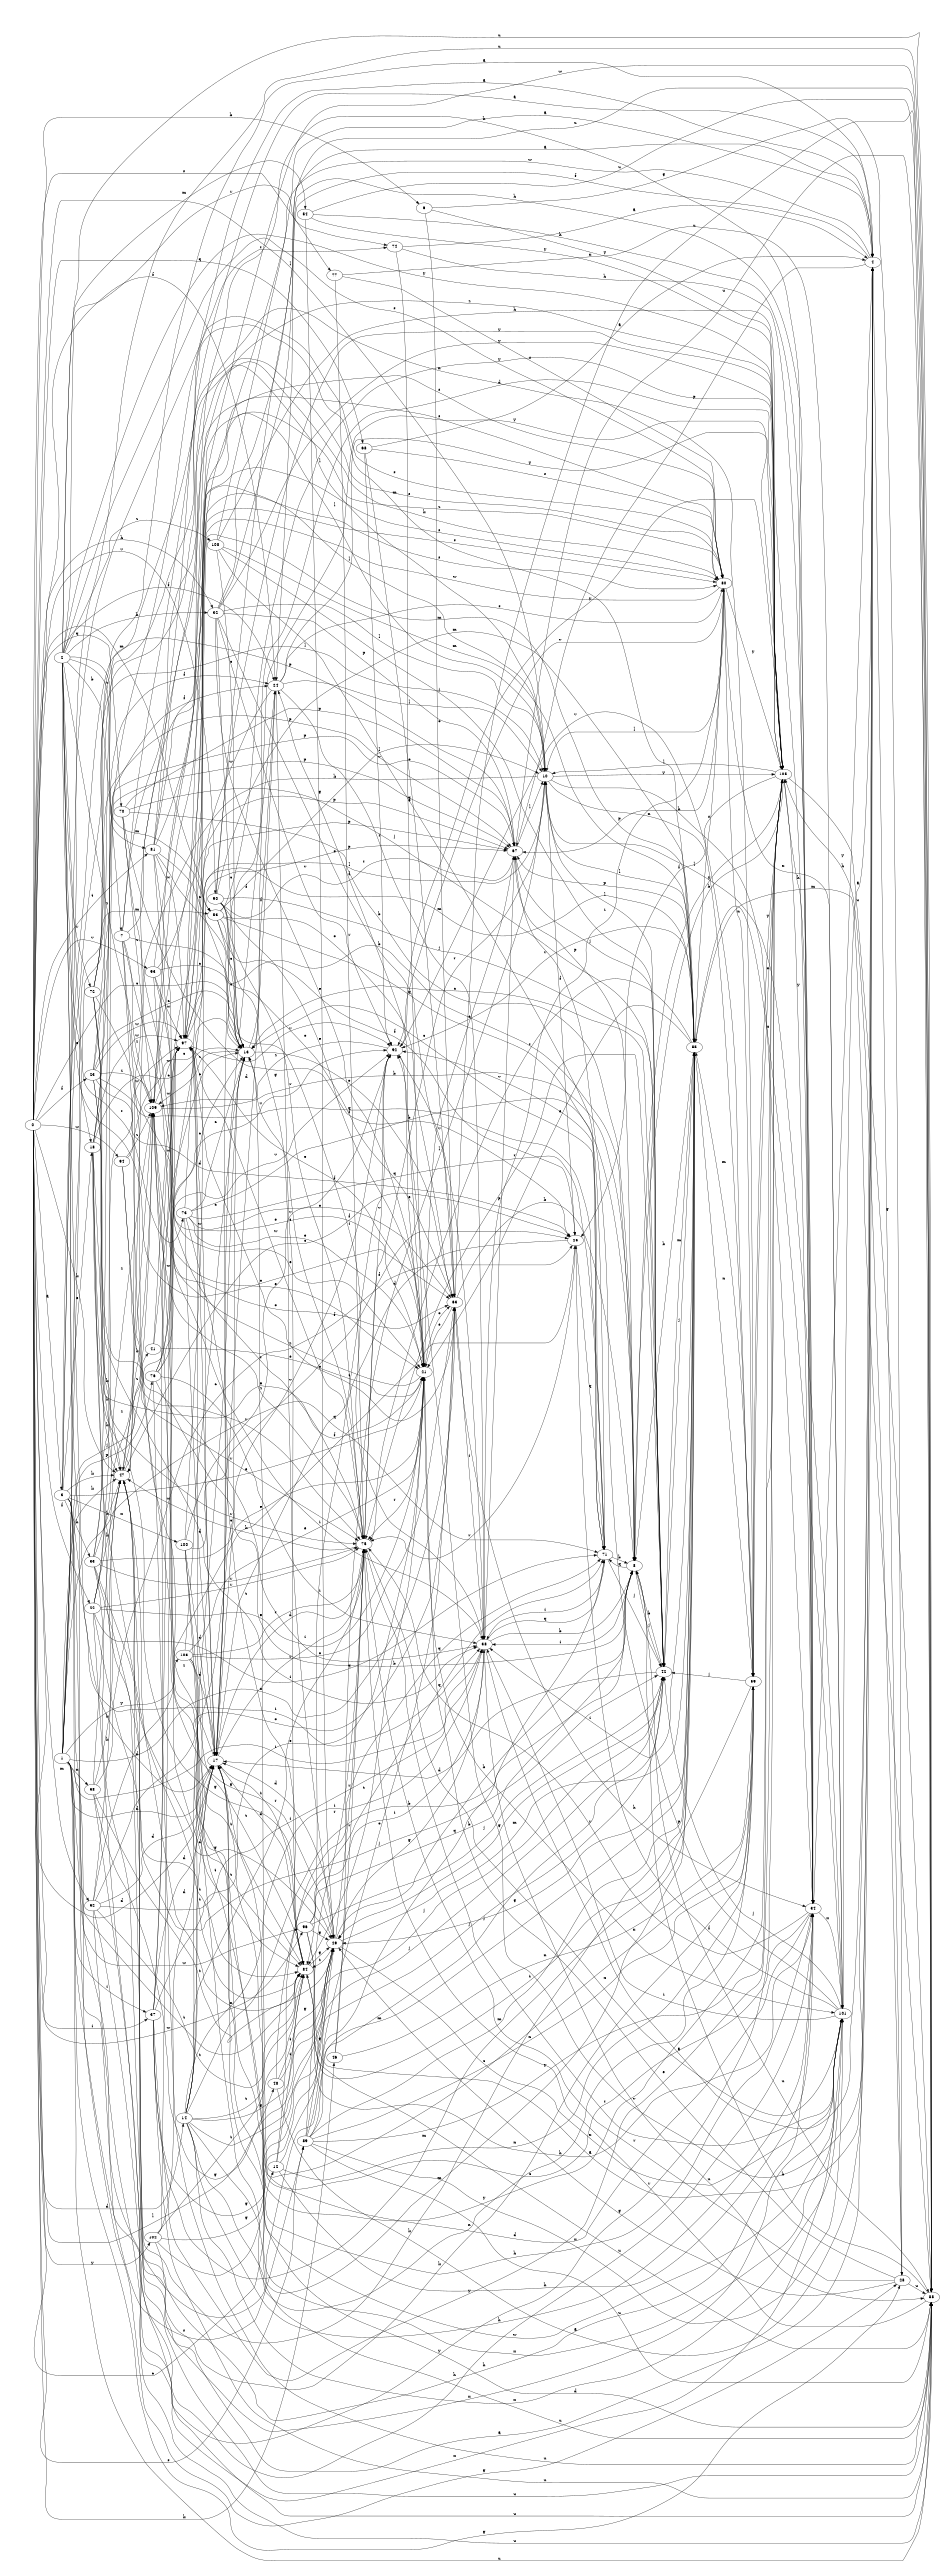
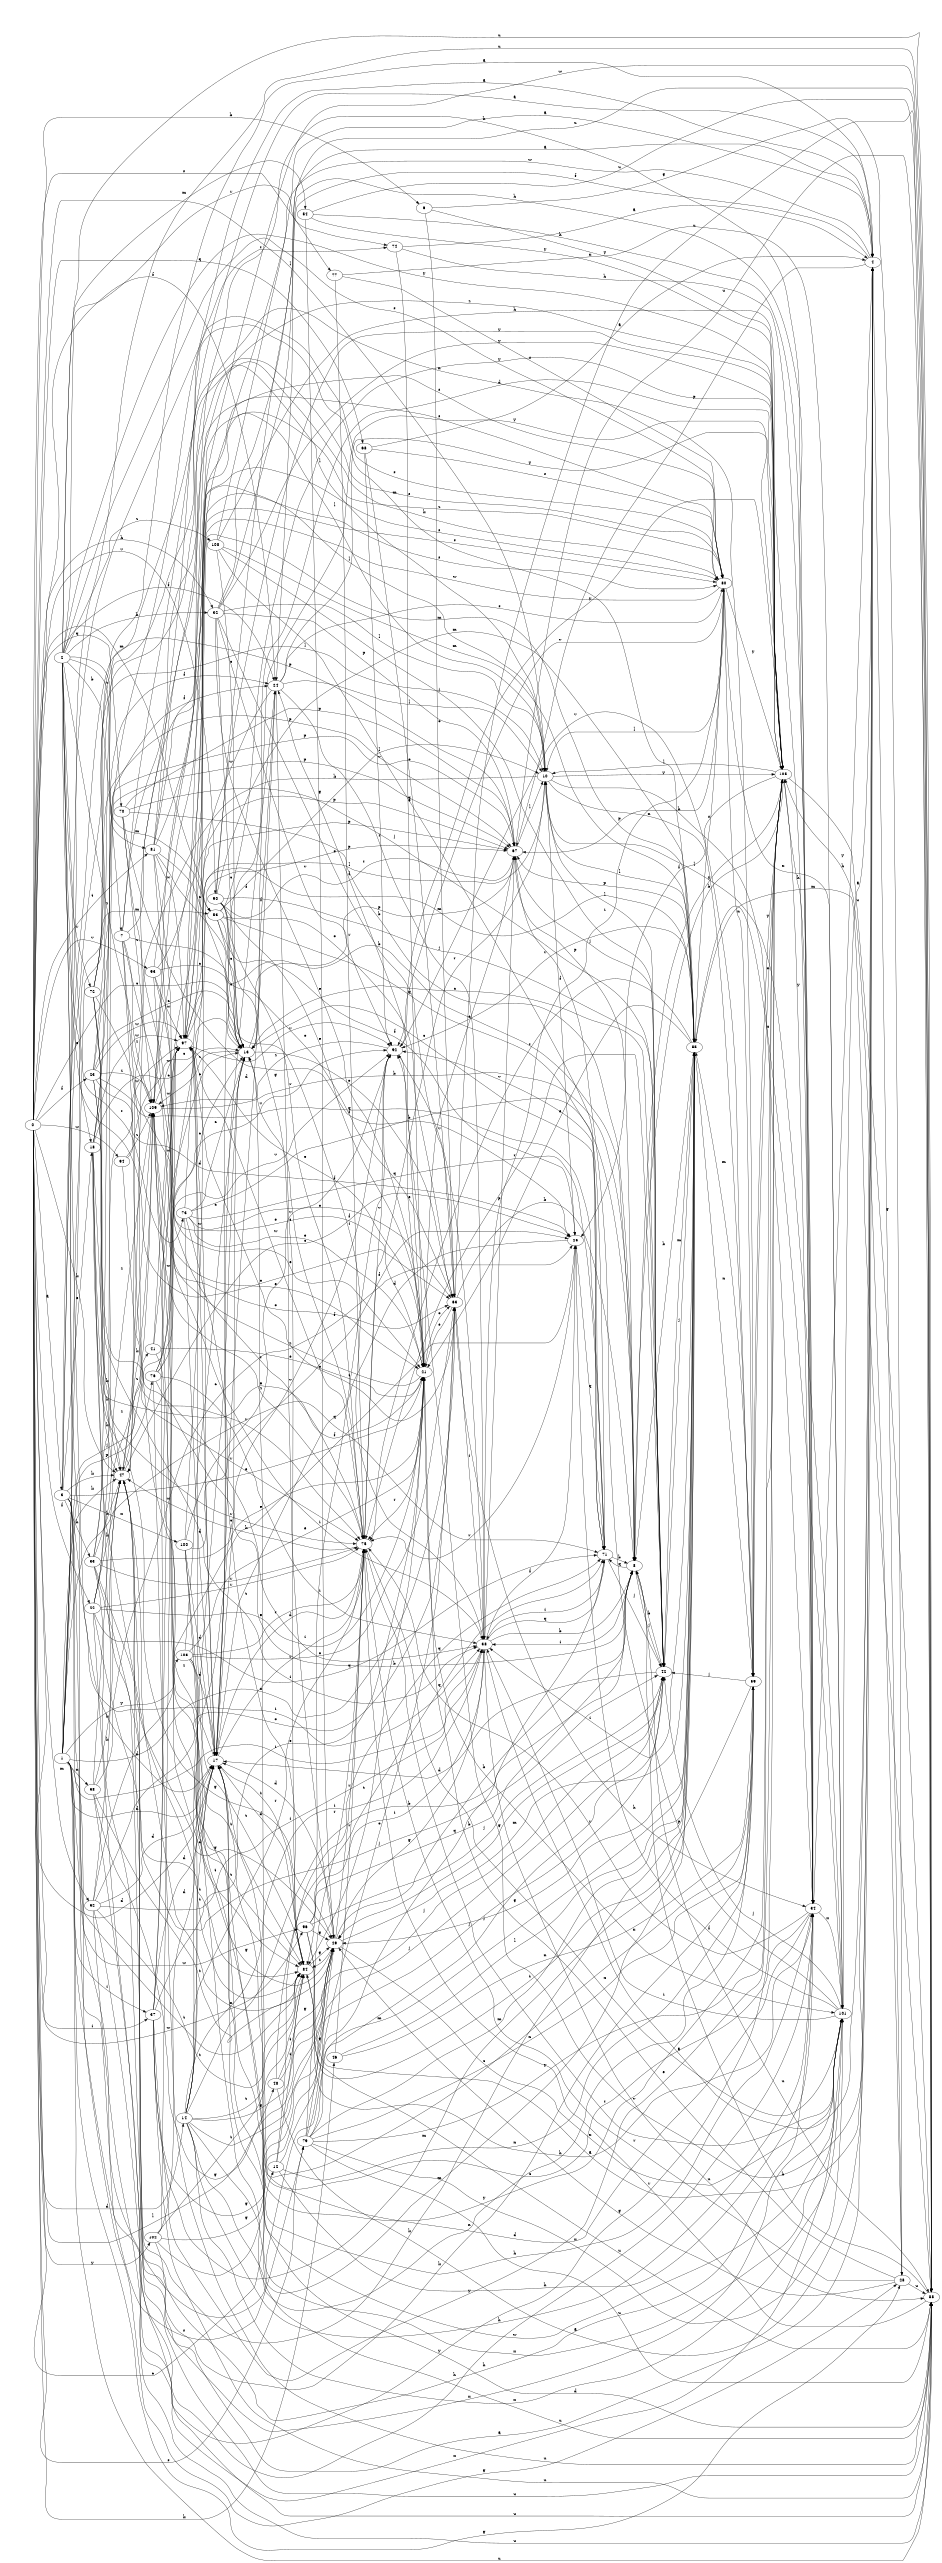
edge "13" -> "67": added, label "p"
edge "46" -> "10": now "46" -> "55"
edge "38" -> "25": added, label "f"
edge "94" -> "29": now "41" -> "29"
node "89": label "89" -> "79"
